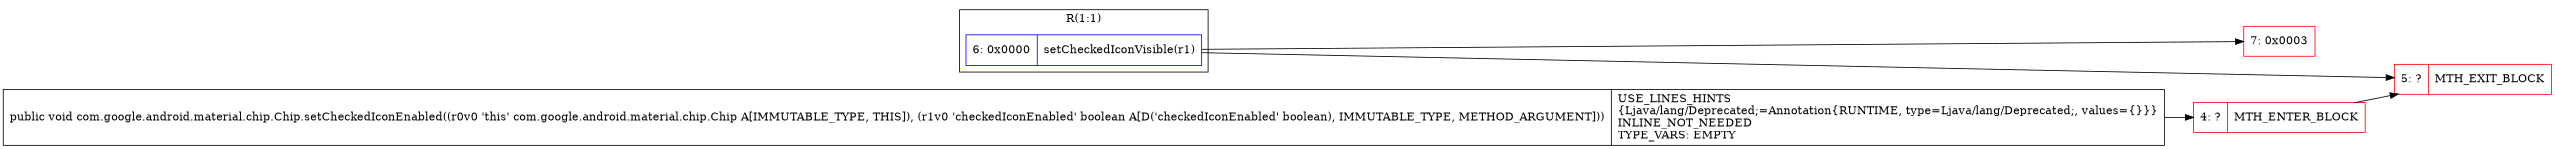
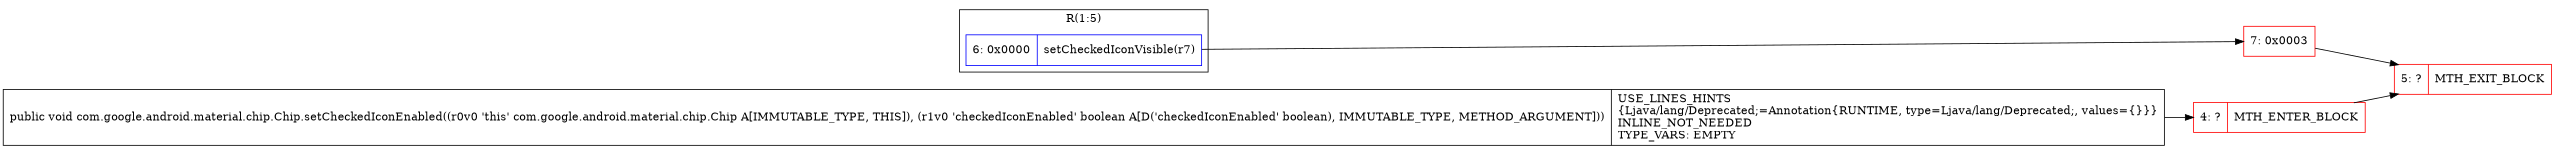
cluster "R(1:1)": label "R(1:1)" -> "R(1:5)"
node "6: 0x0000": text "setCheckedIconVisible(r1)" -> "setCheckedIconVisible(r7)"
edge "6: 0x0000" -> "5: ?": now "7: 0x0003" -> "5: ?"
